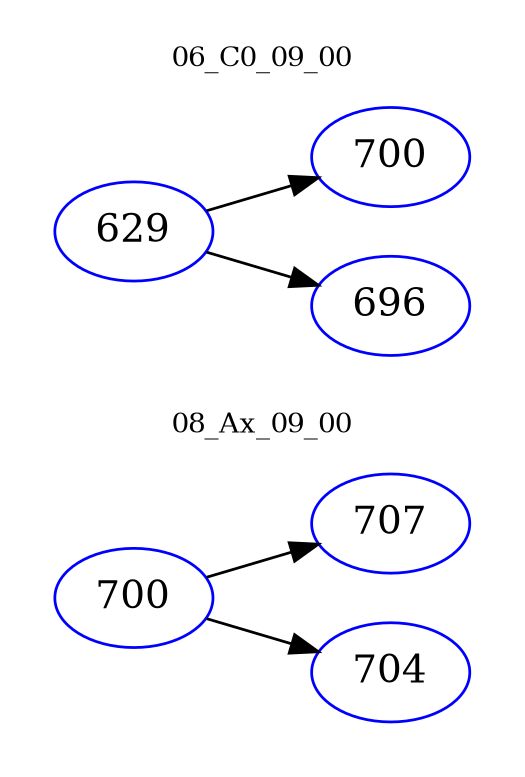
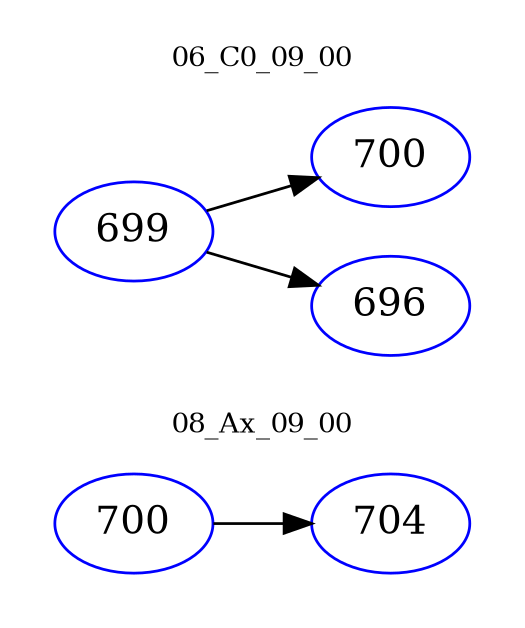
node "629": label "629" -> "699"
node "707": removed
